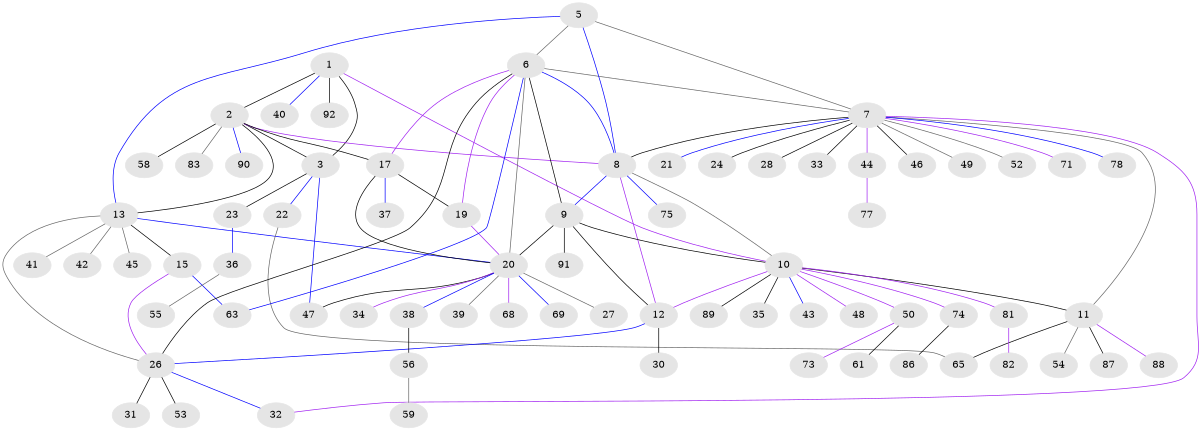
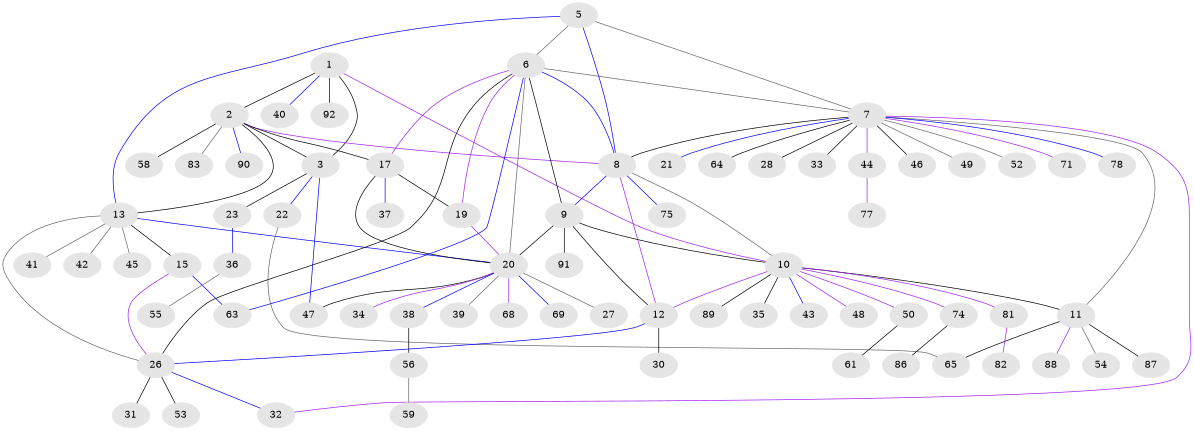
node "24": label "24" -> "64"
node "73": removed
